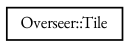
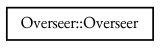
node "Overseer::Tile": label "Overseer::Tile" -> "Overseer::Overseer"
